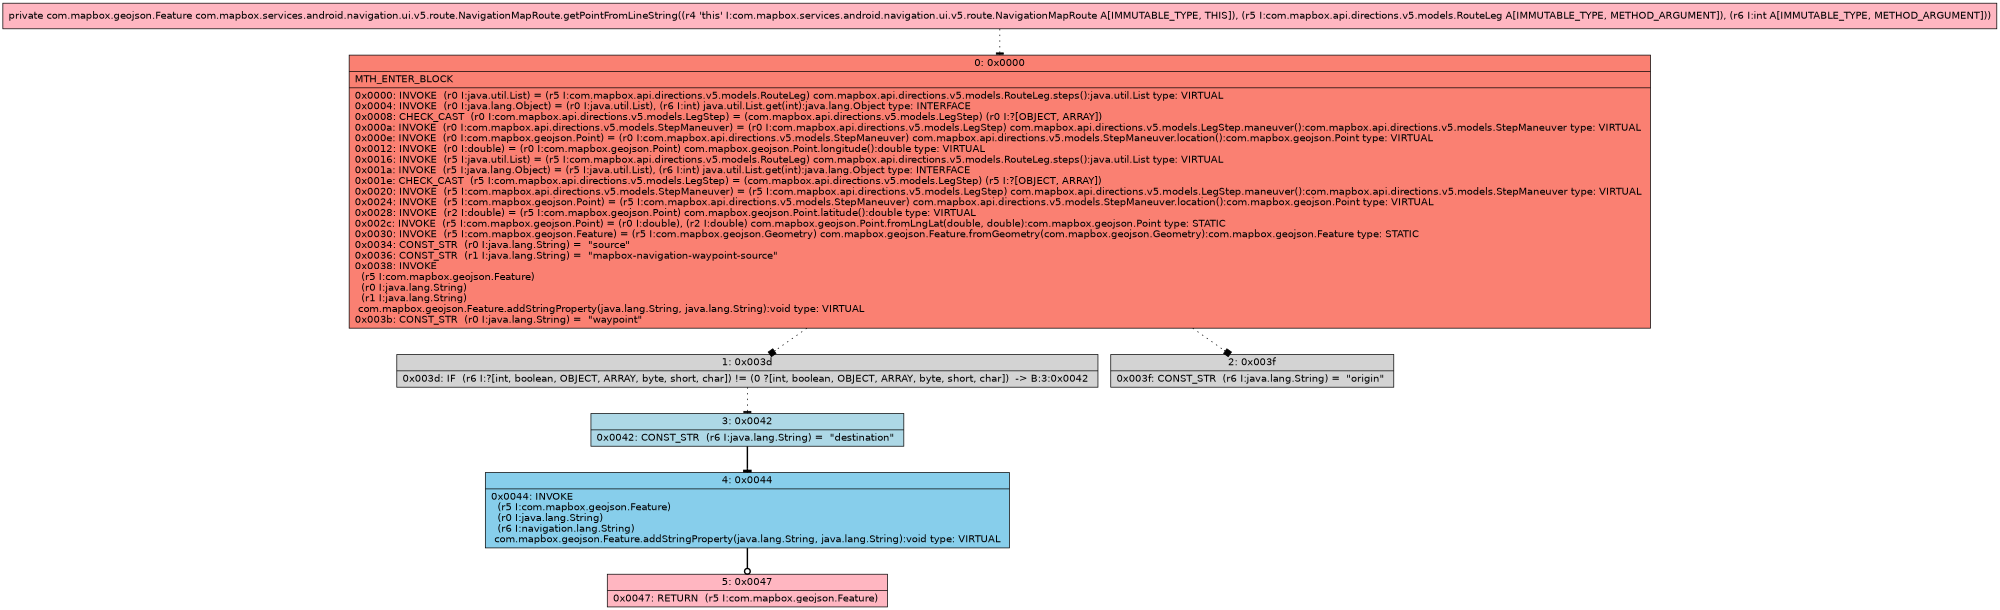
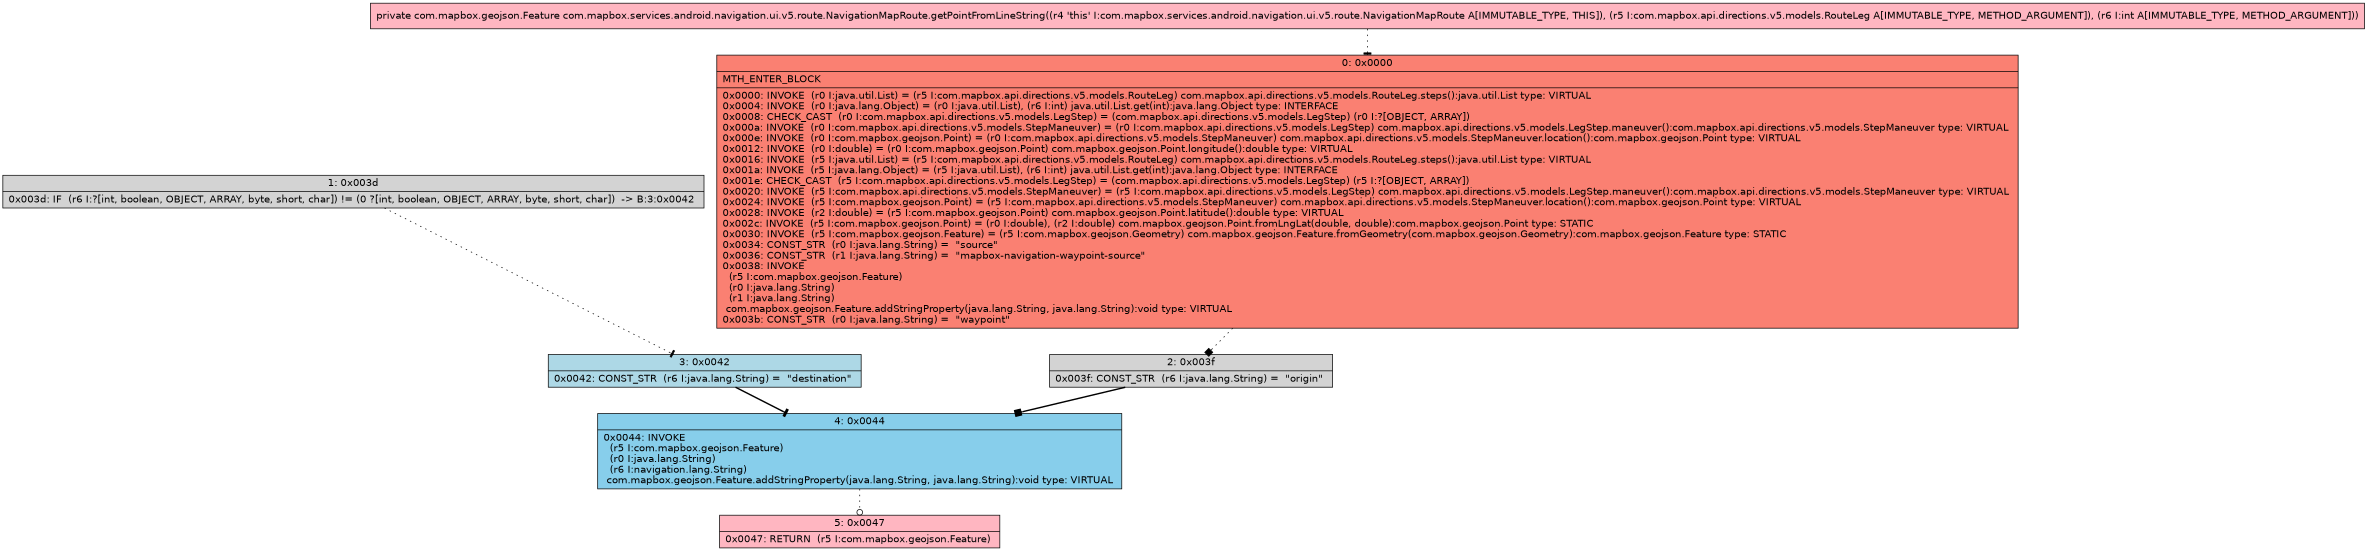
edge "0: 0x0000" -> "1: 0x003d": removed
edge "2: 0x003f" -> "4: 0x0044": added
edge "4: 0x0044" -> "5: 0x0047": style bold -> dotted
